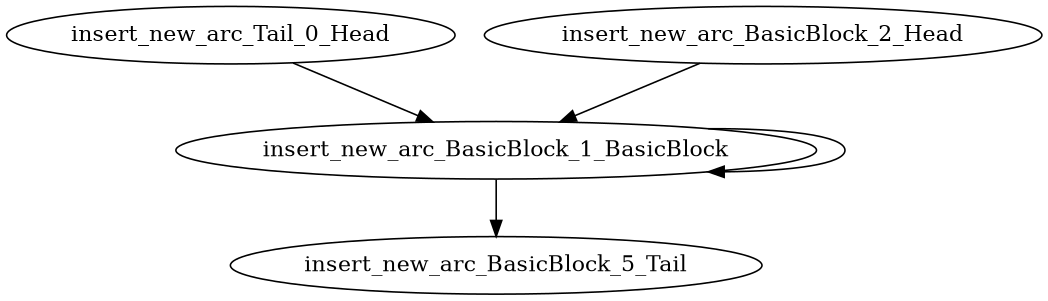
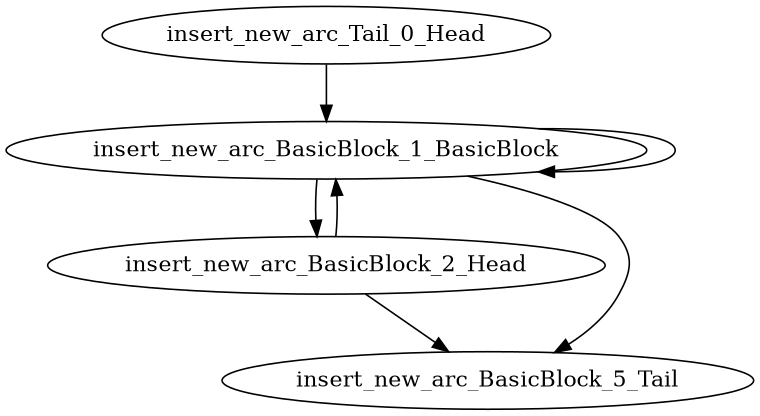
edge "insert_new_arc_BasicBlock_1_BasicBlock" -> "insert_new_arc_BasicBlock_2_Head": added
edge "insert_new_arc_BasicBlock_2_Head" -> "insert_new_arc_BasicBlock_5_Tail": added
